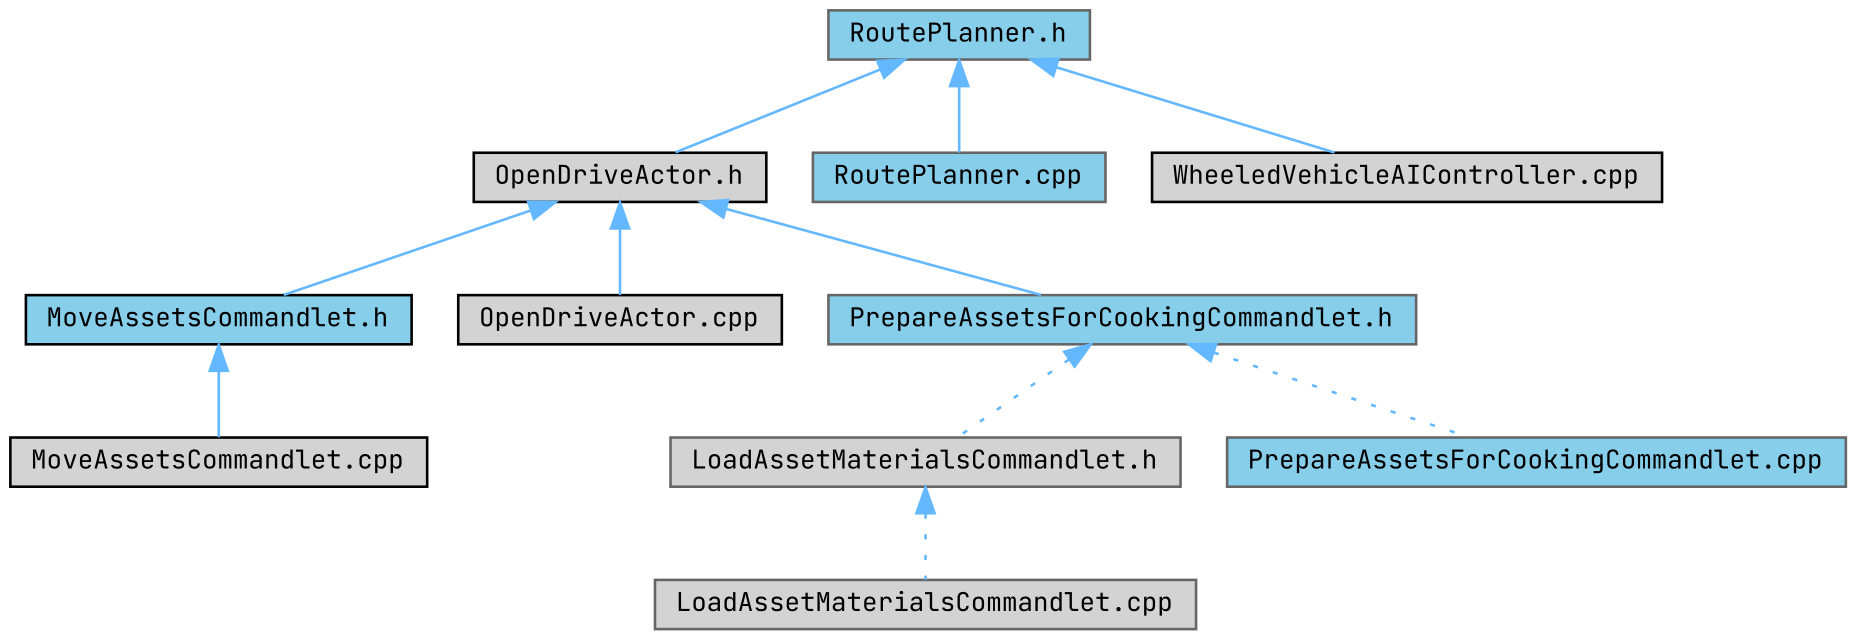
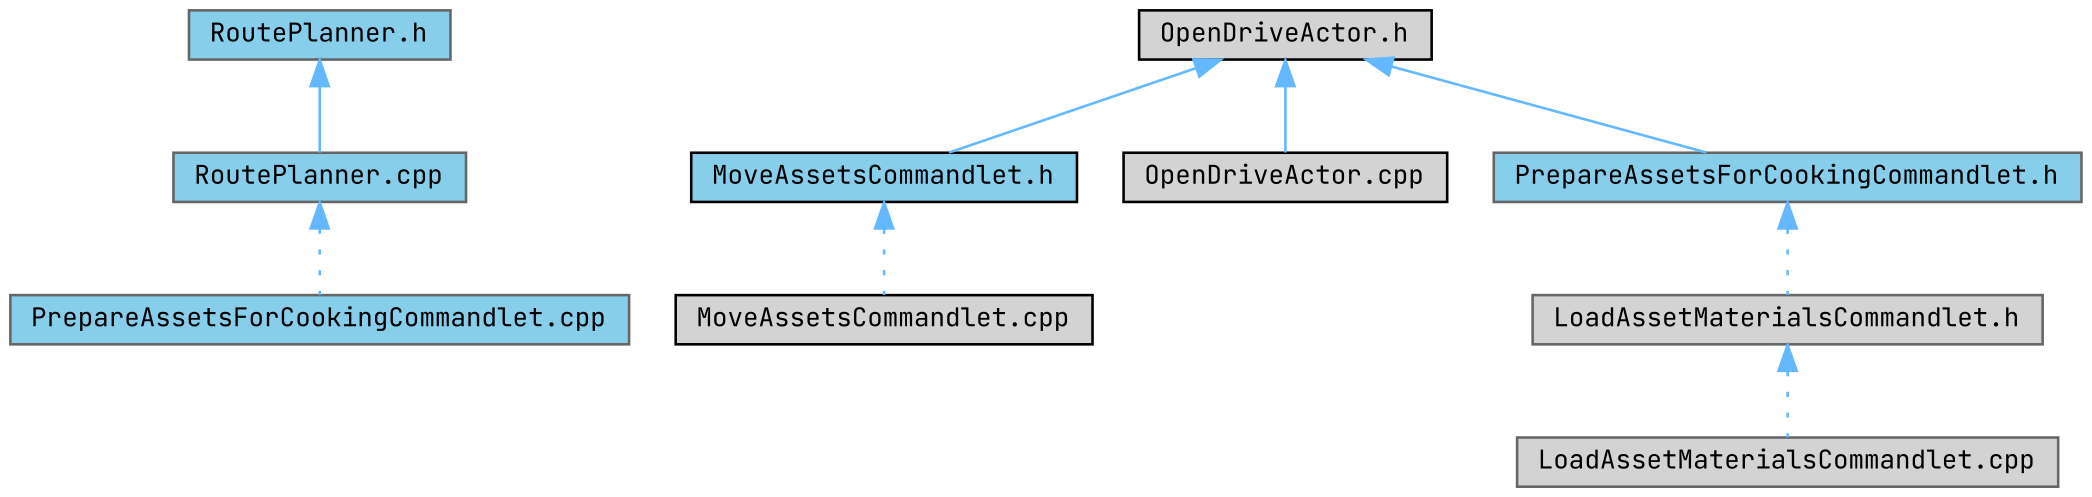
edge "OpenDriveActor.h" -> "RoutePlanner.h": removed
node "WheeledVehicleAIController.cpp": removed
edge "PrepareAssetsForCookingCommandlet.cpp" -> "PrepareAssetsForCookingCommandlet.h": now "PrepareAssetsForCookingCommandlet.cpp" -> "RoutePlanner.cpp"
edge "MoveAssetsCommandlet.cpp" -> "MoveAssetsCommandlet.h": style solid -> dotted
